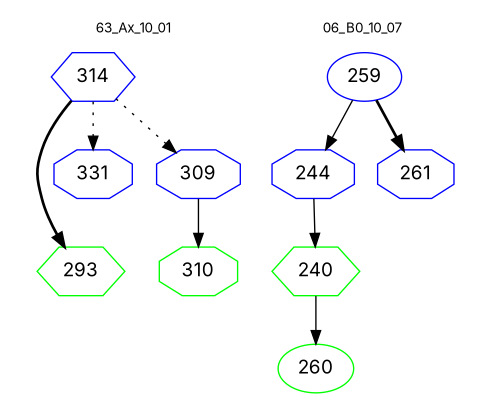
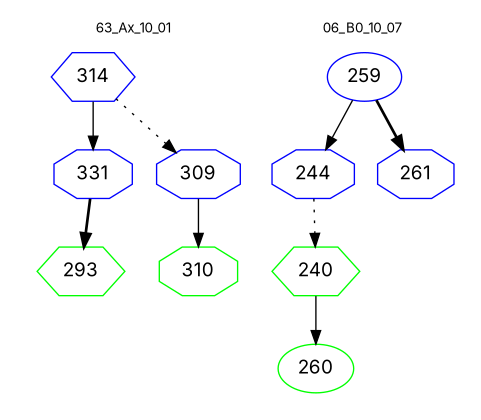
edge "314" -> "331": style dotted -> solid
edge "314" -> "293": now "331" -> "293"
edge "244" -> "240": style solid -> dotted
